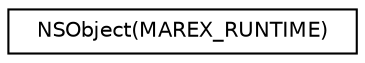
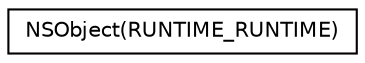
node "NSObject(MAREX_RUNTIME)": label "NSObject(MAREX_RUNTIME)" -> "NSObject(RUNTIME_RUNTIME)"
